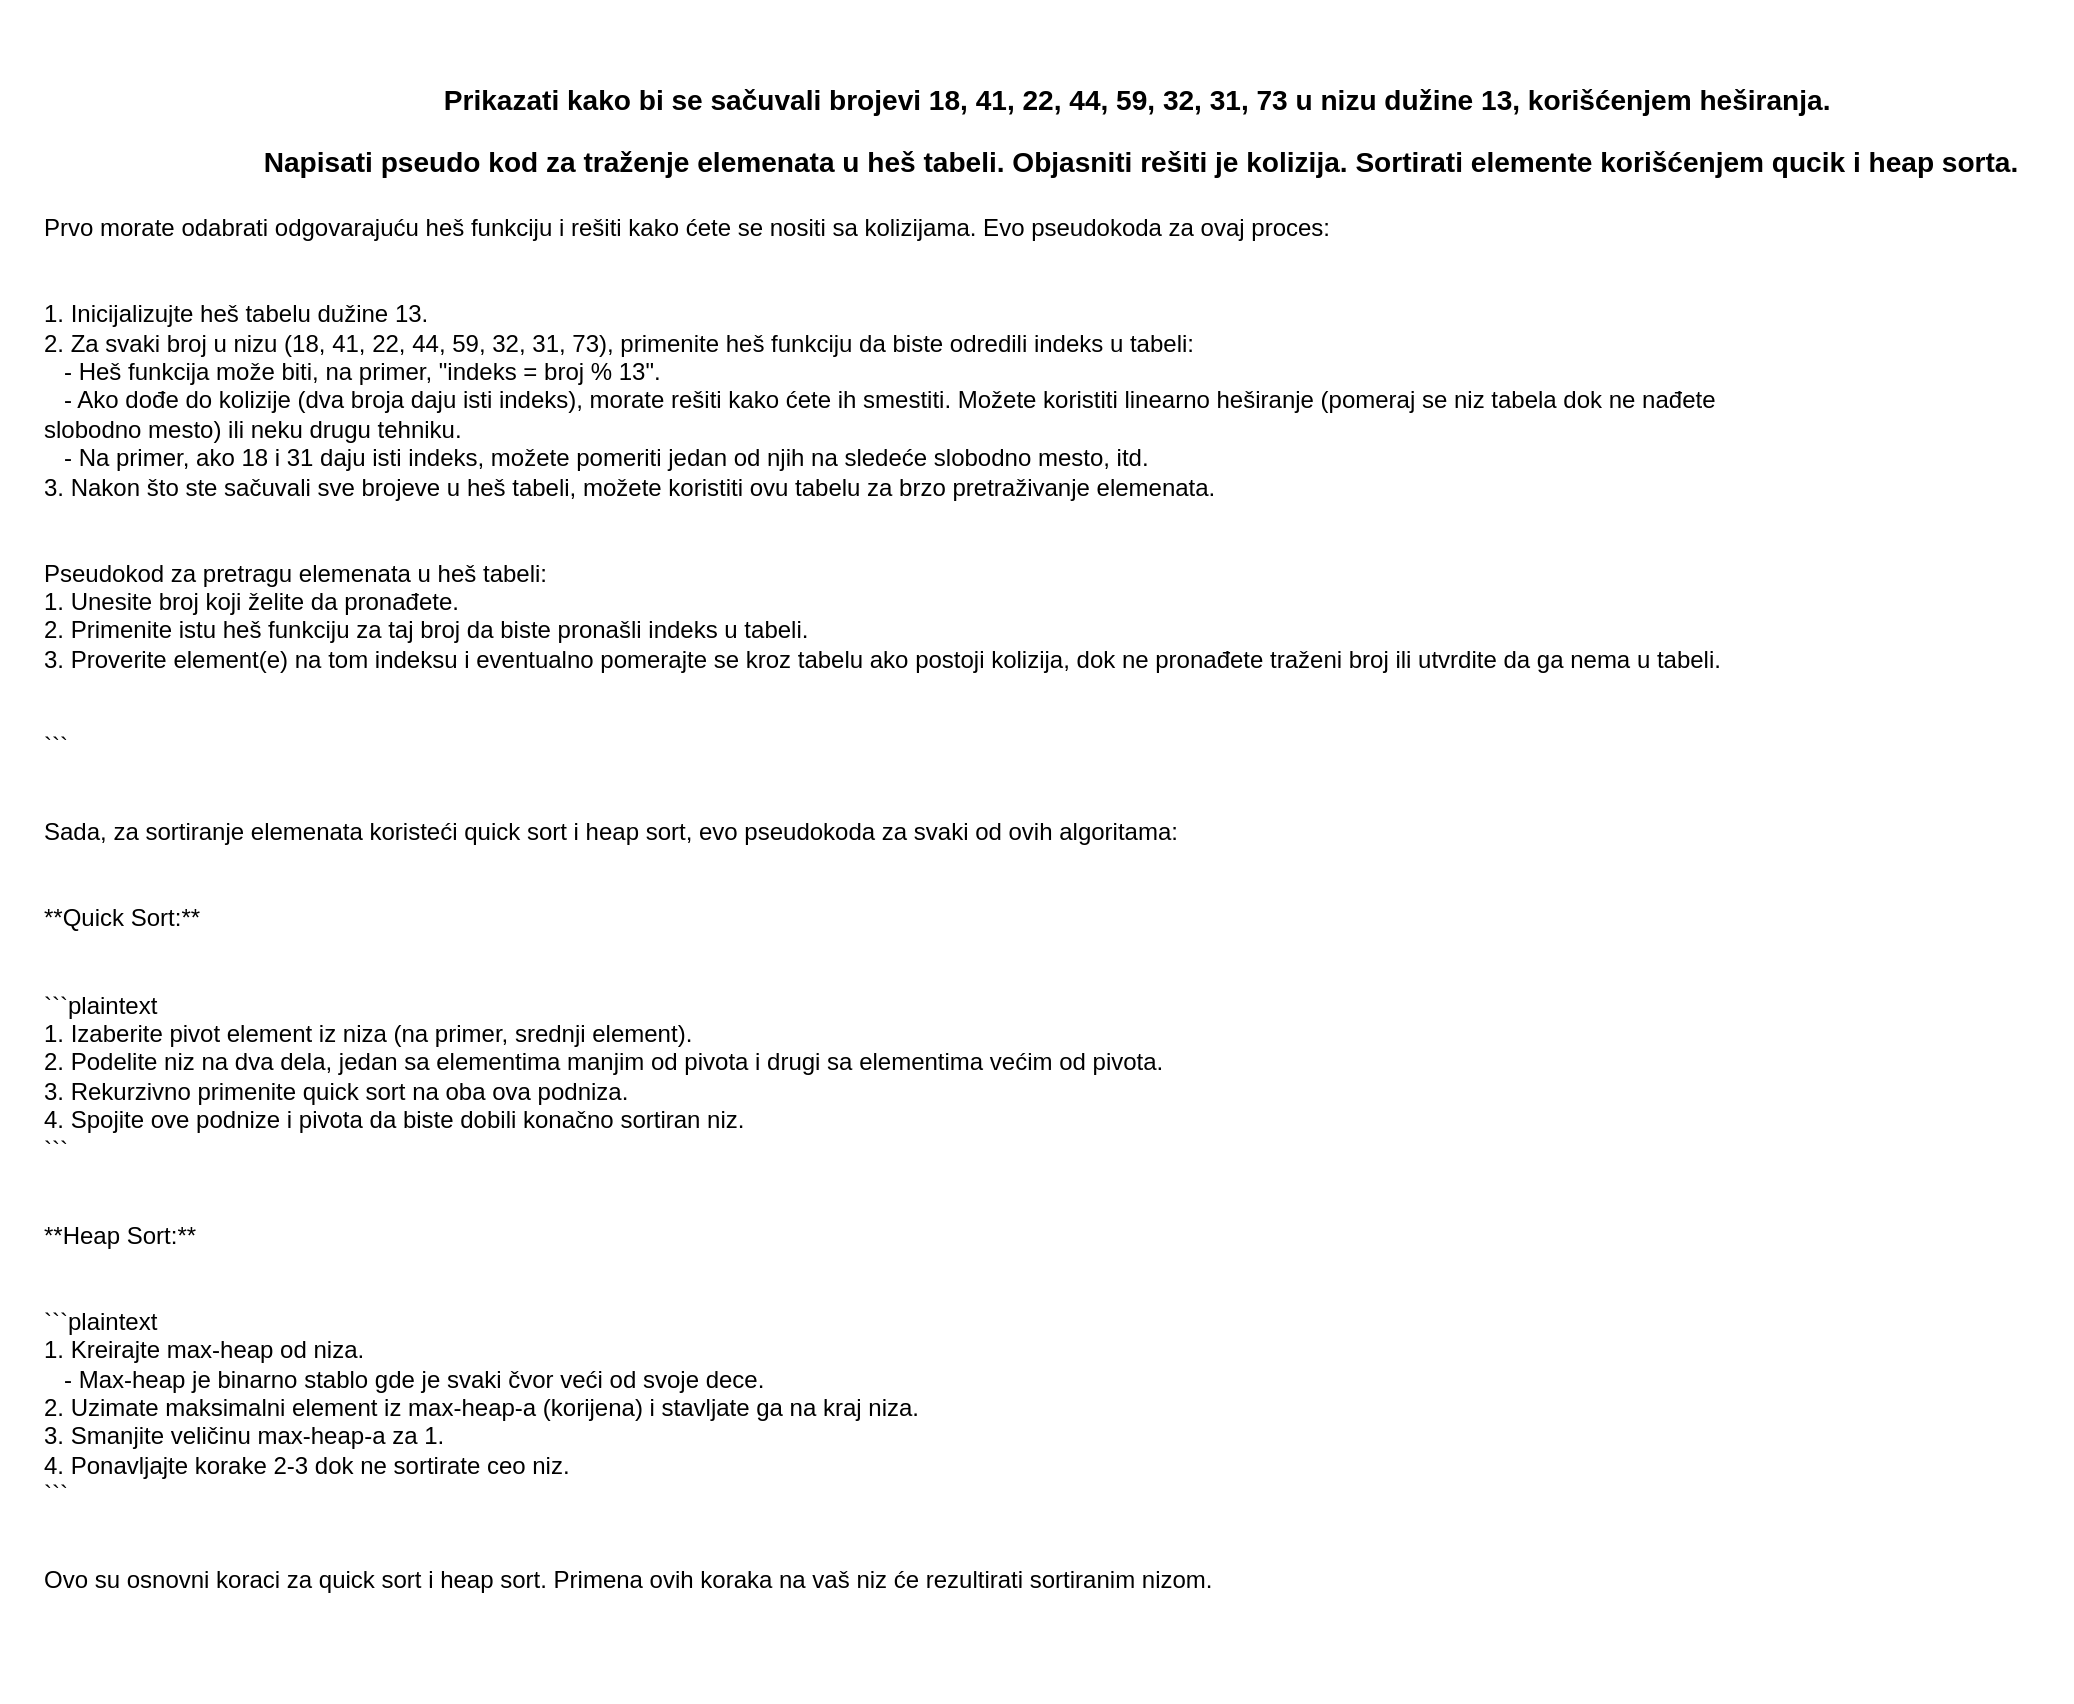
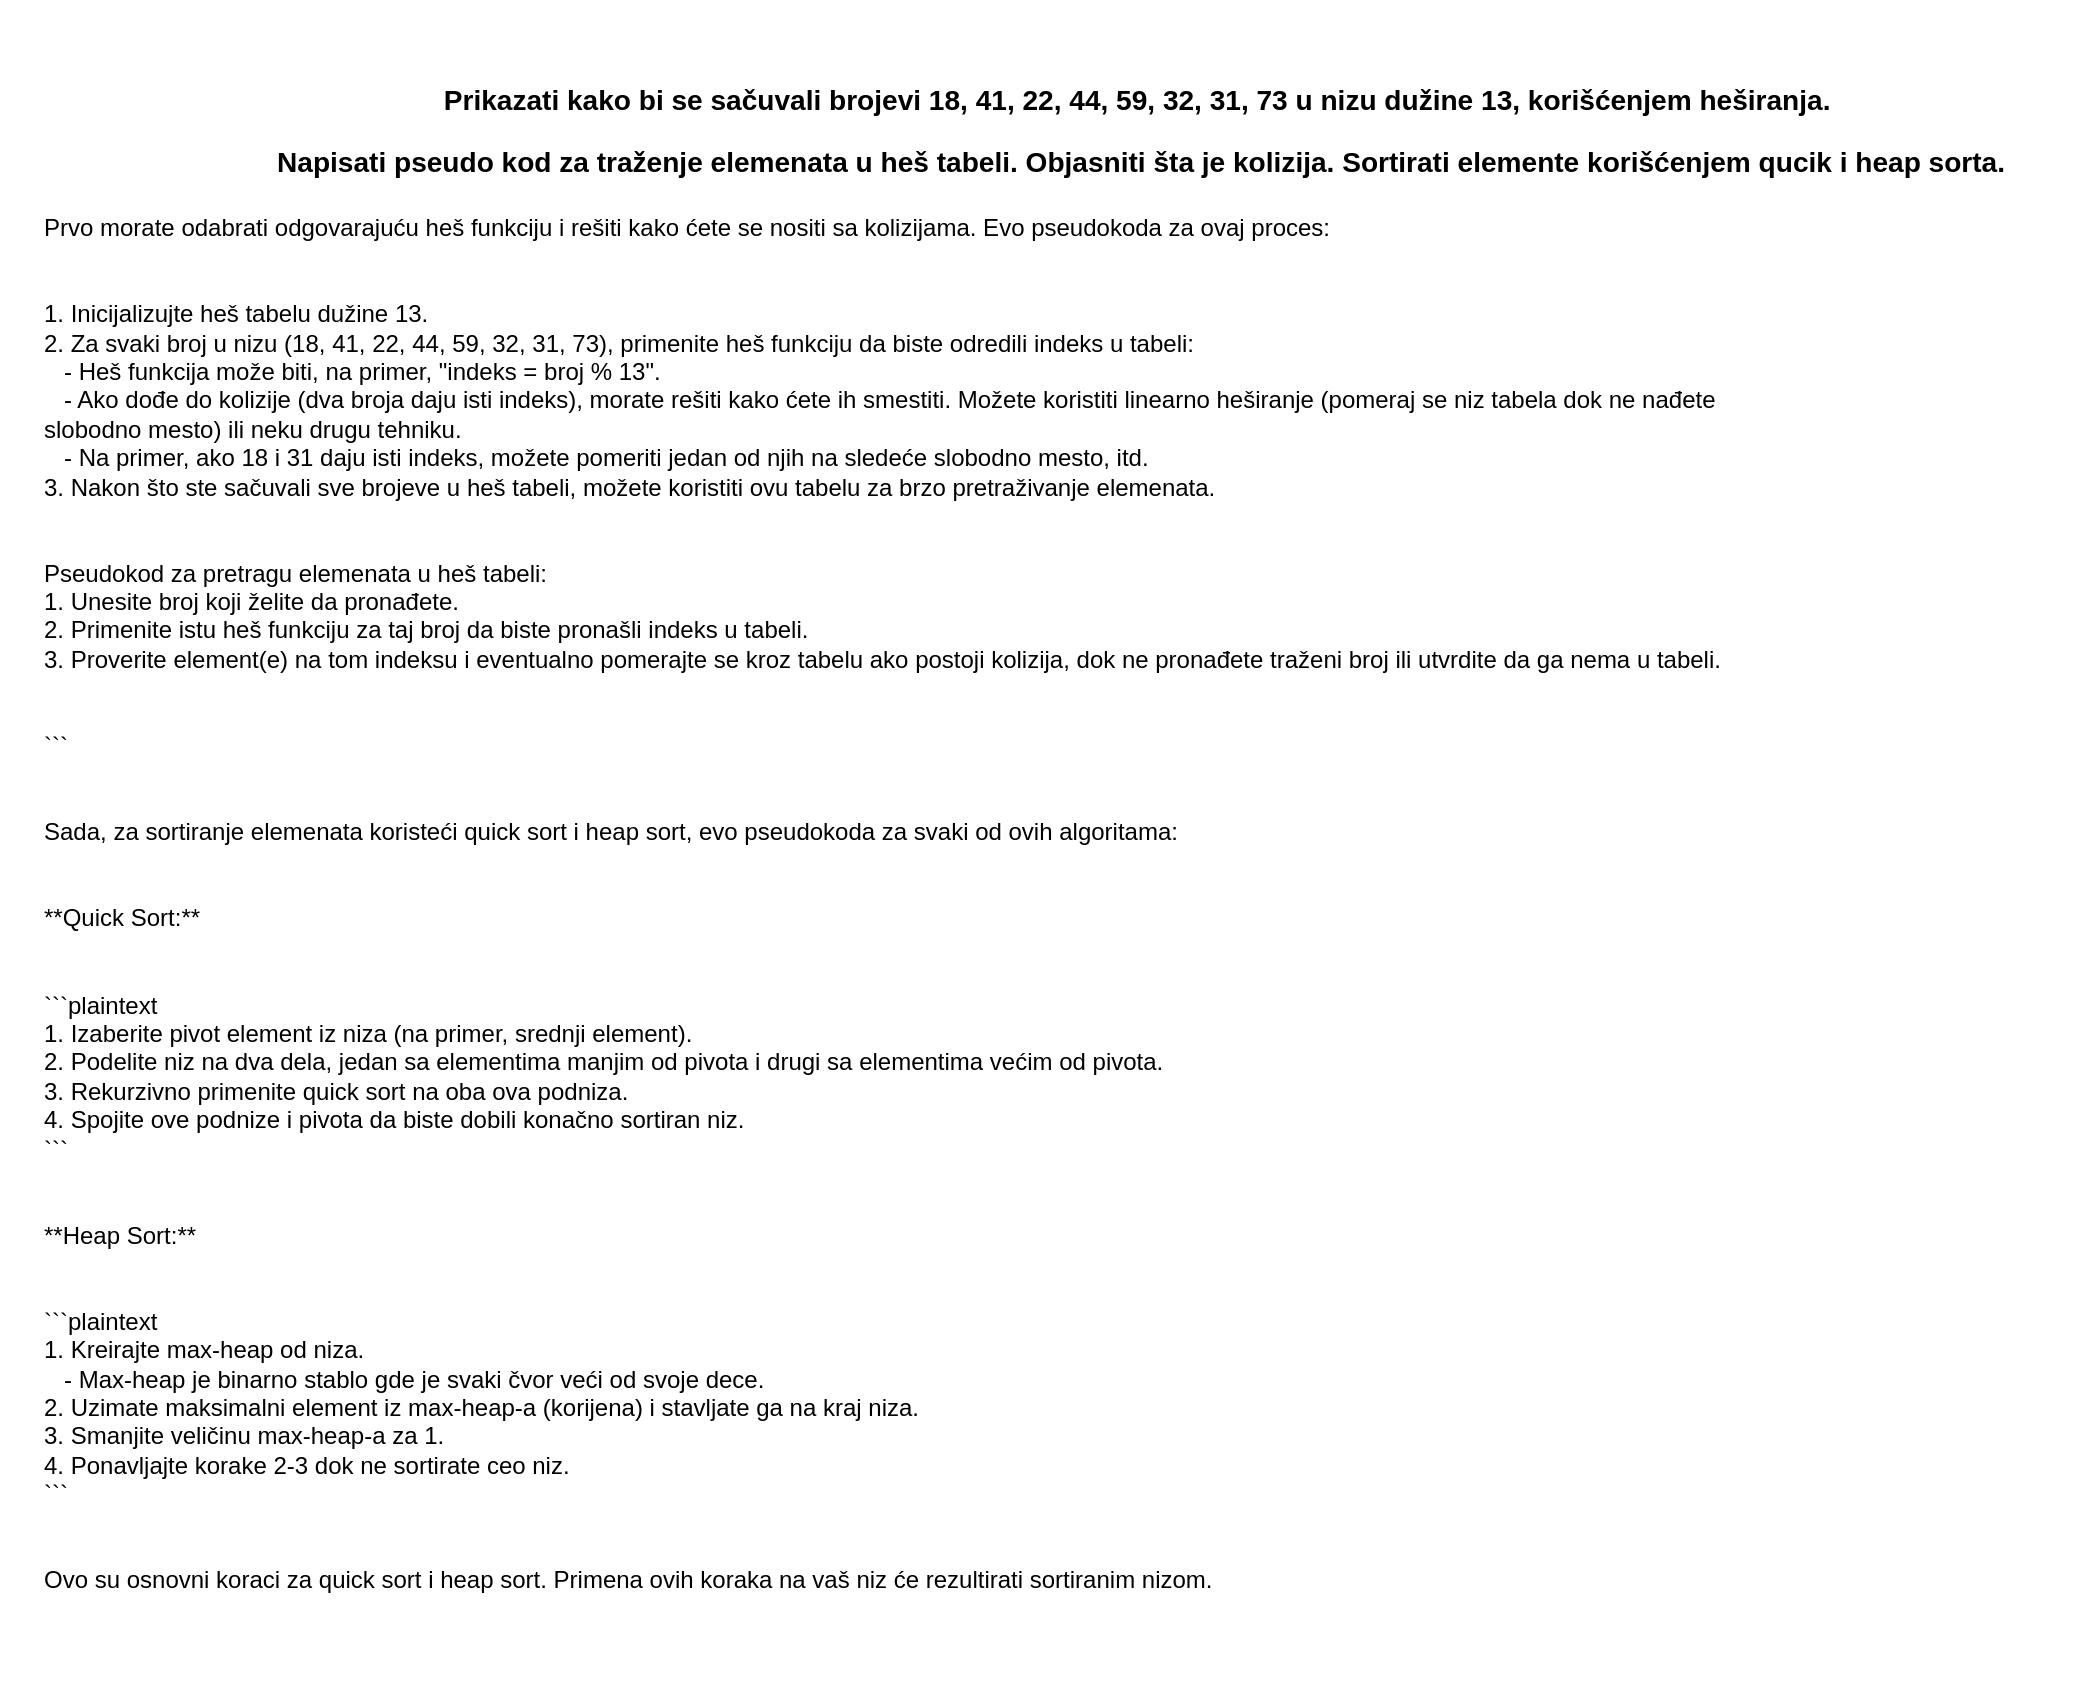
node "Prikazati kako bi se sačuvali brojevi 18, 41, 22, 44, 59, 32, 31, 73 u nizu dužine 13, korišćenjem heširanja. Napisati pseudo kod za traženje elemenata u heš tabeli. Objasniti rešiti je kolizija. Sortirati elemente korišćenjem qucik i heap sorta.": label "Prikazati kako bi se sačuvali brojevi 18, 41, 22, 44, 59, 32, 31, 73 u nizu dužine 13, korišćenjem heširanja. Napisati pseudo kod za traženje elemenata u heš tabeli. Objasniti rešiti je kolizija. Sortirati elemente korišćenjem qucik i heap sorta." -> "Prikazati kako bi se sačuvali brojevi 18, 41, 22, 44, 59, 32, 31, 73 u nizu dužine 13, korišćenjem heširanja. Napisati pseudo kod za traženje elemenata u heš tabeli. Objasniti šta je kolizija. Sortirati elemente korišćenjem qucik i heap sorta."
